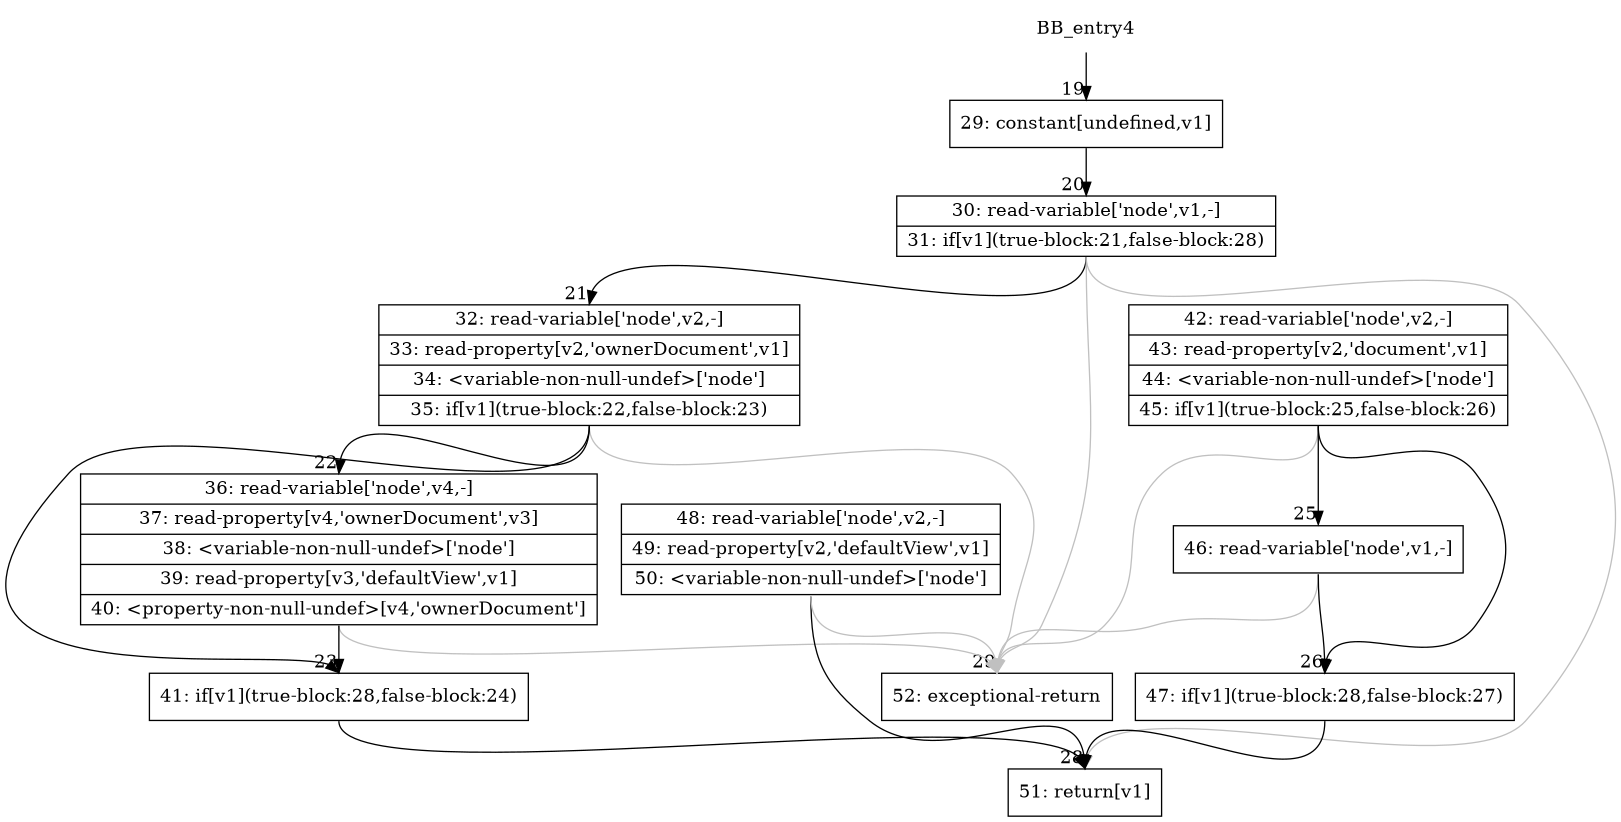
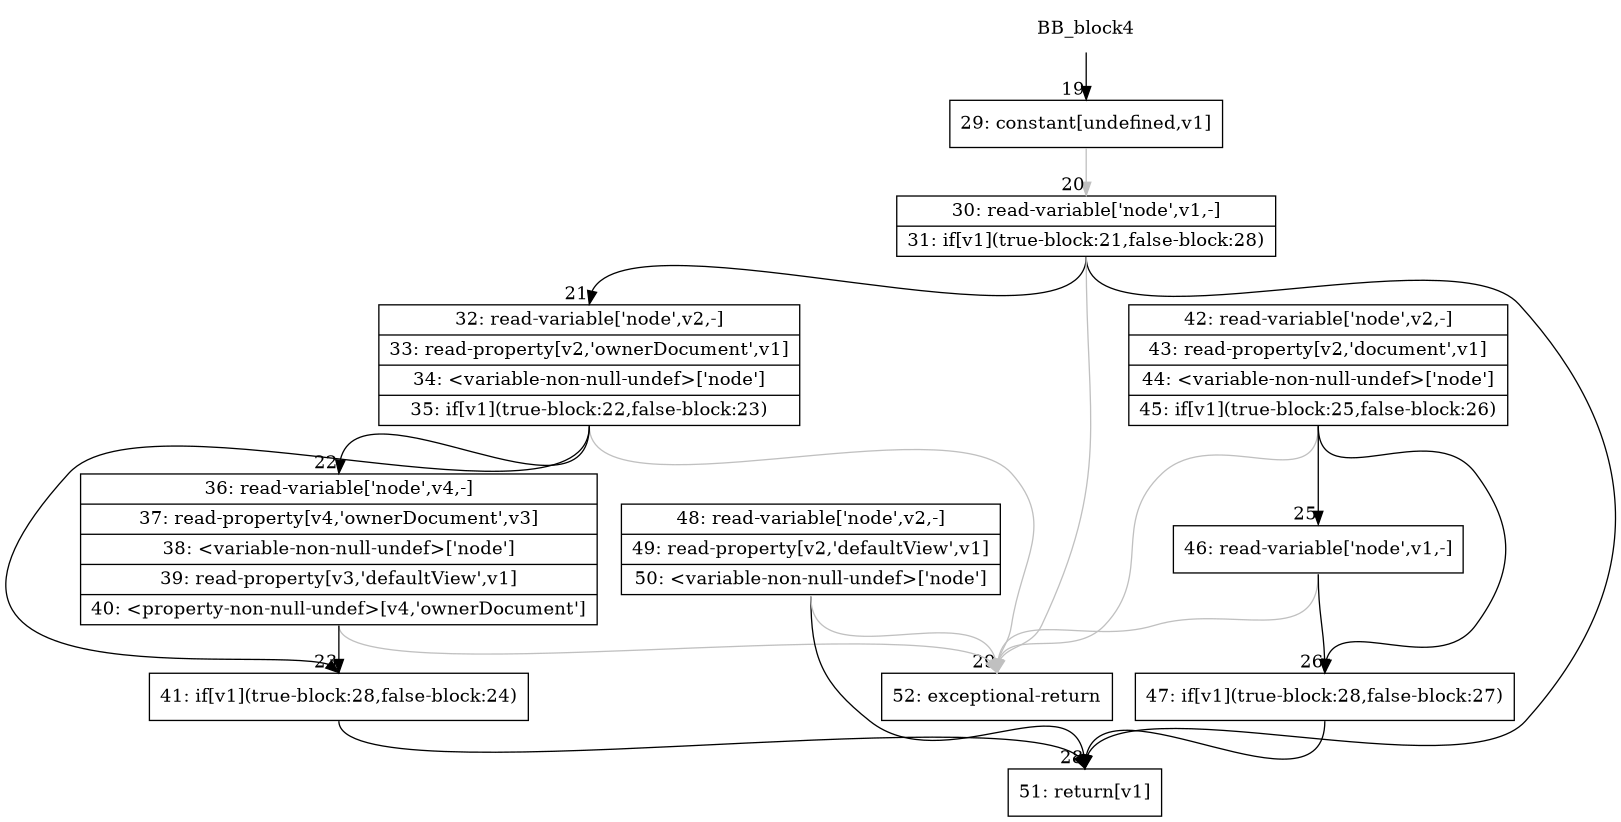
node "BB_entry4": label "BB_entry4" -> "BB_block4"
edge "29: constant[undefined,v1]" -> "30: read-variable['node',v1,-]": color black -> gray
edge "30: read-variable['node',v1,-]" -> "51: return[v1]": color gray -> black
